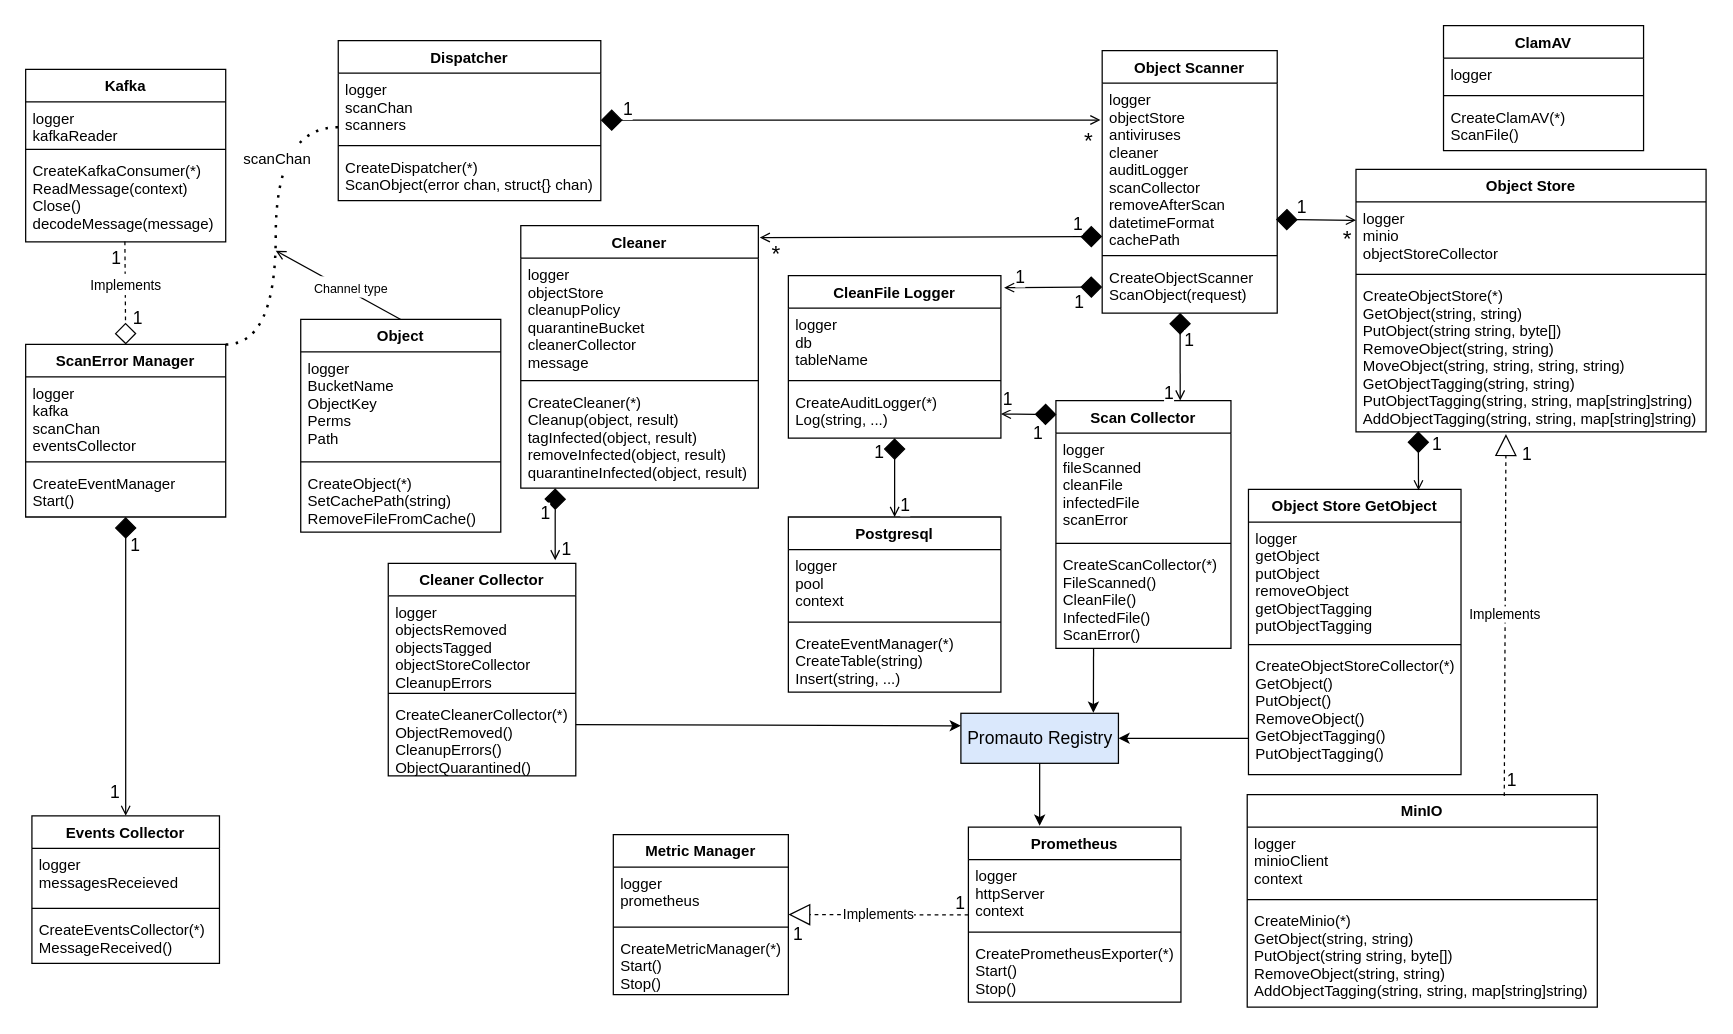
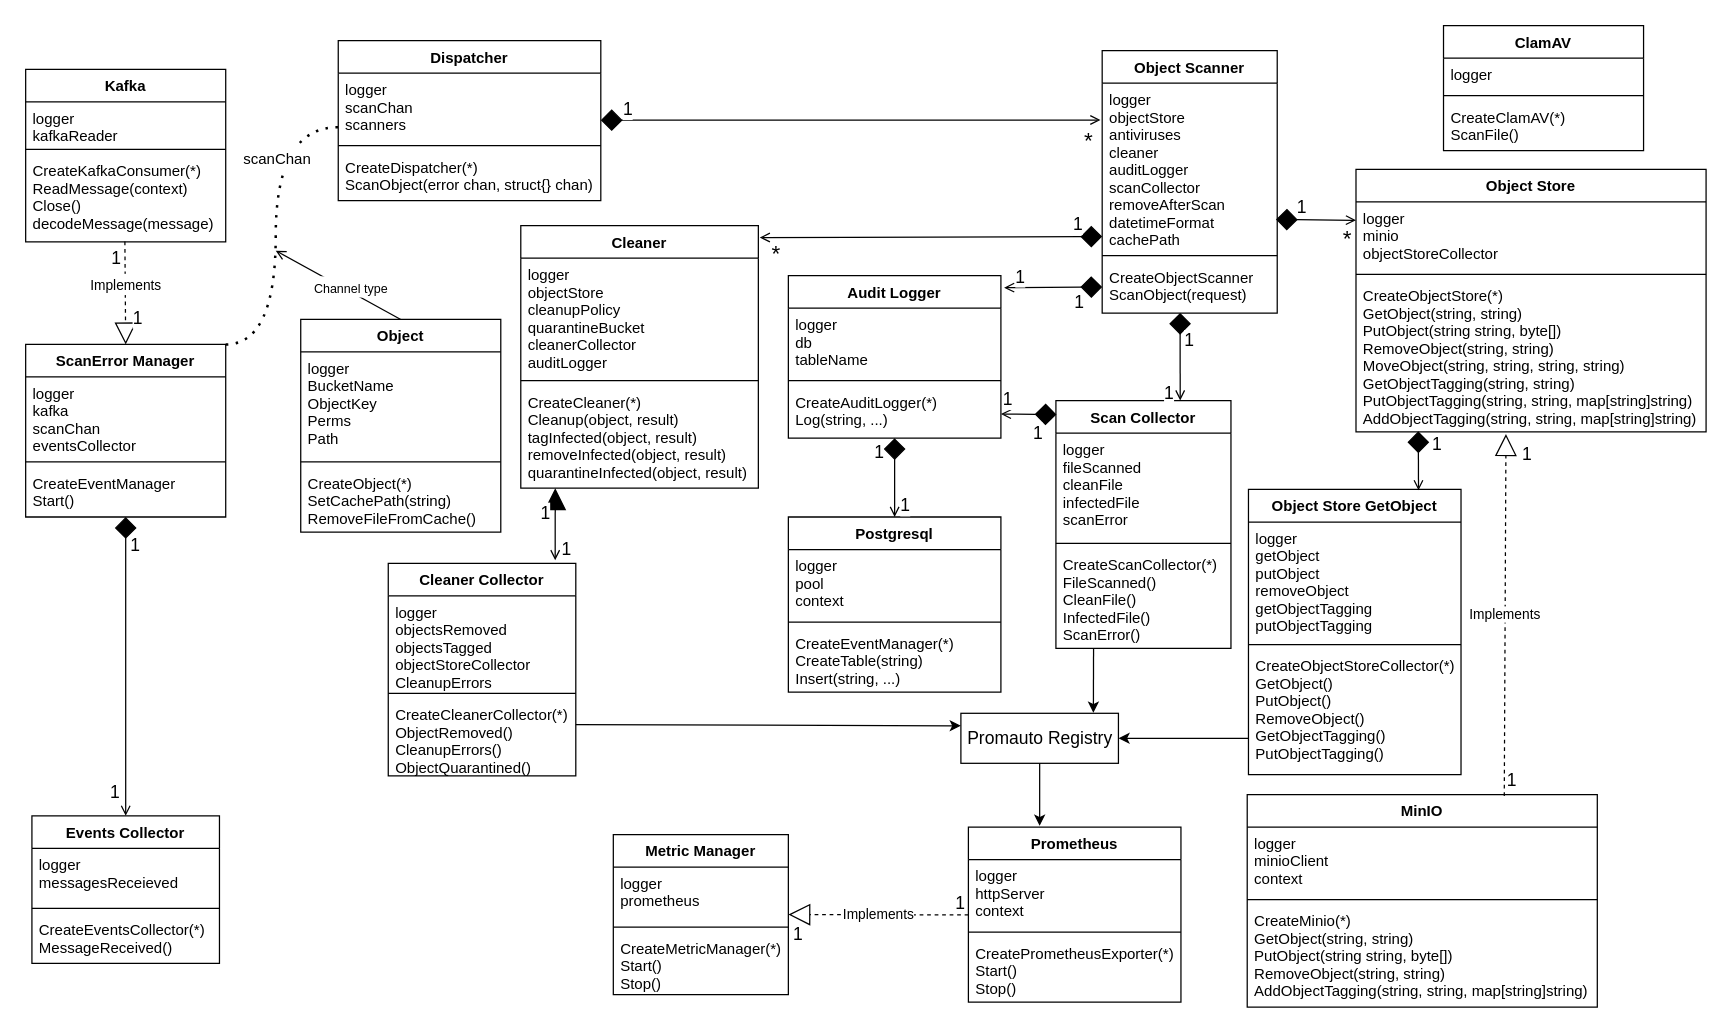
node "logger objectStore cleanupPolicy quarantineBucket cleanerCollector message": label "logger objectStore cleanupPolicy quarantineBucket cleanerCollector message" -> "logger objectStore cleanupPolicy quarantineBucket cleanerCollector auditLogger"
node "CleanFile Logger": label "CleanFile Logger" -> "Audit Logger"
edge "CreateKafkaConsumer(*) ReadMessage(context) Close() decodeMessage(message)" -> "ScanError Manager": arrowhead diamond -> block
edge "CreateCleaner(*) Cleanup(object, result) tagInfected(object, result) removeInfected(object, result) quarantineInfected(object, result)" -- "Cleaner Collector": arrowhead diamond -> block
node "Promauto Registry": fillcolor #dae8fc -> #ffffff
